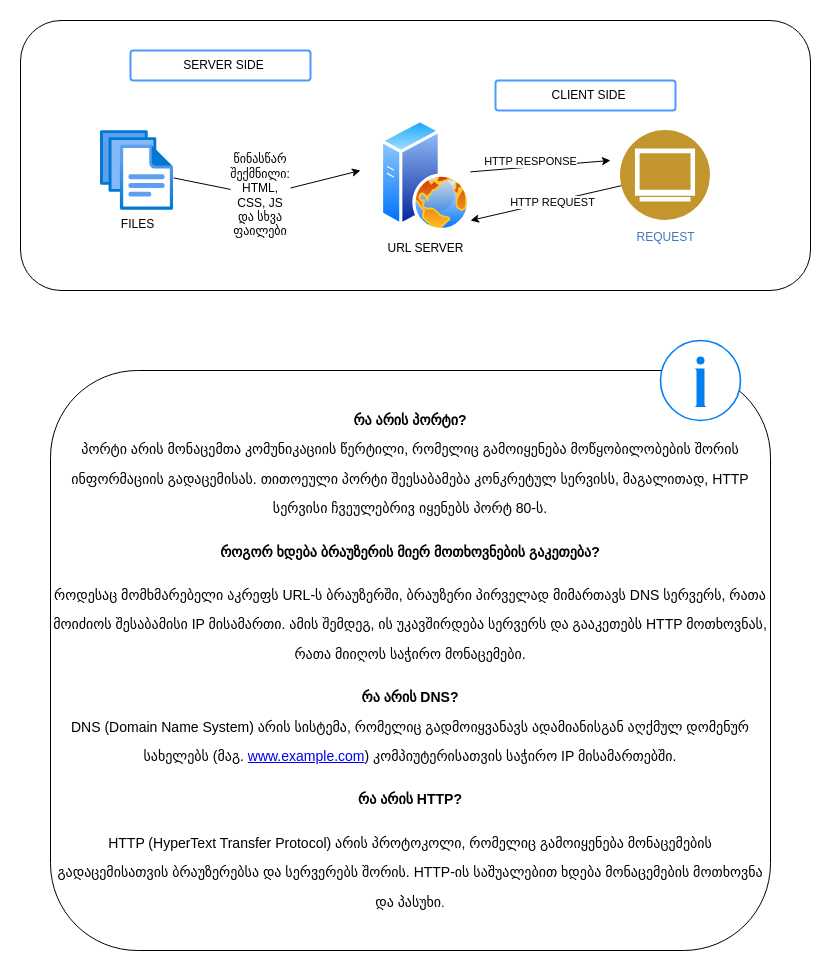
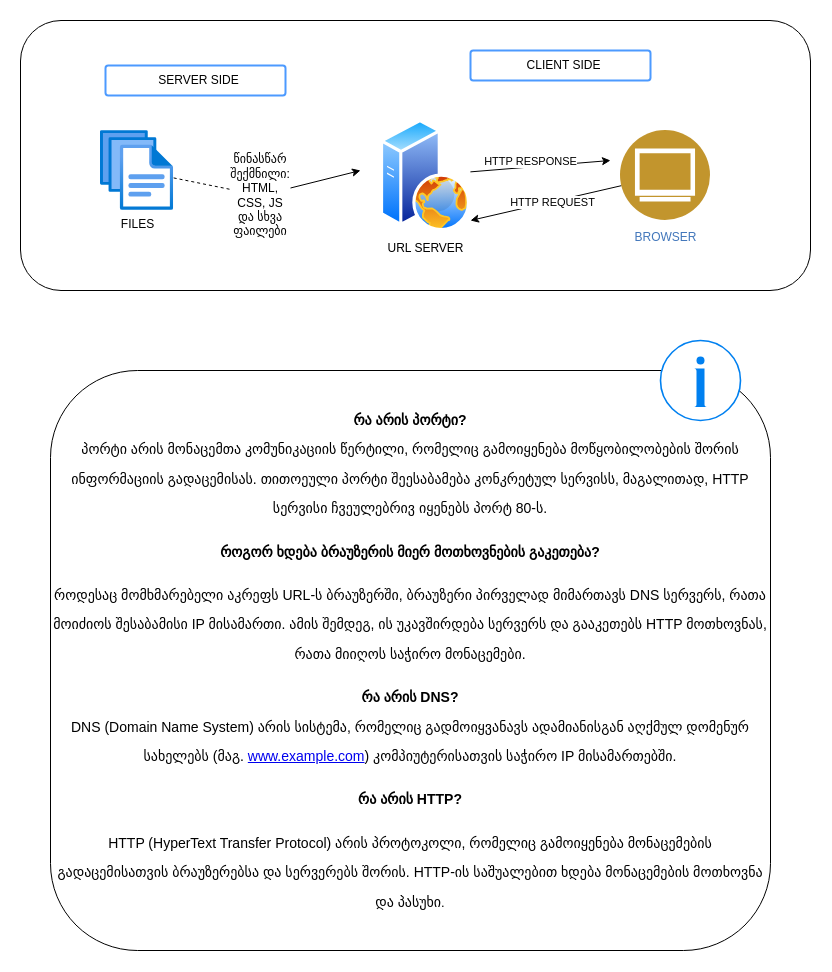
node "SERVER SIDE": moved (221, 66) -> (196, 81)
node "CLIENT SIDE": moved (586, 96) -> (561, 66)
edge "FILES" -- "წინასწარ შექმნილი: HTML, CSS, JS და სხვა ფაილები": style solid -> dashed
node "REQUEST": label "REQUEST" -> "BROWSER"
